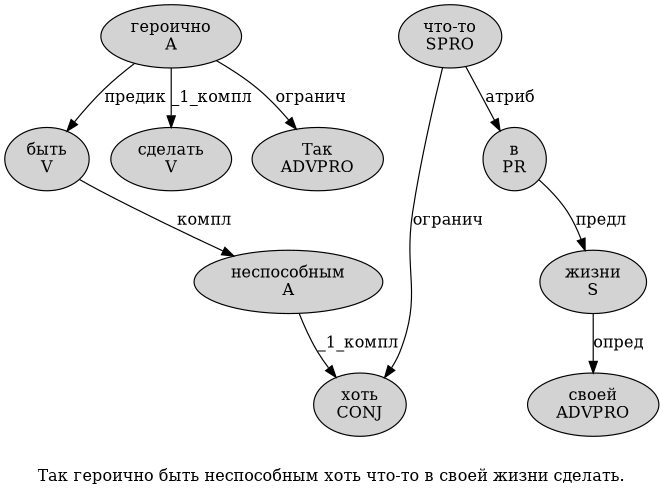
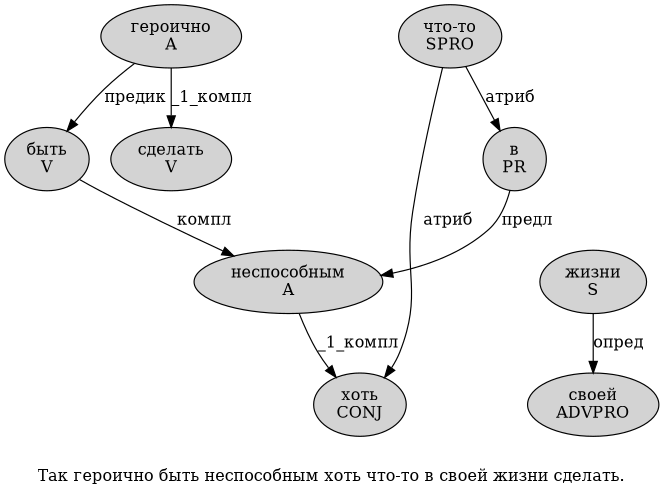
node "Так ADVPRO": removed
edge "в PR" -> "жизни S": now "в PR" -> "неспособным A"
edge "что-то SPRO" -> "хоть CONJ": label "огранич" -> "атриб"
